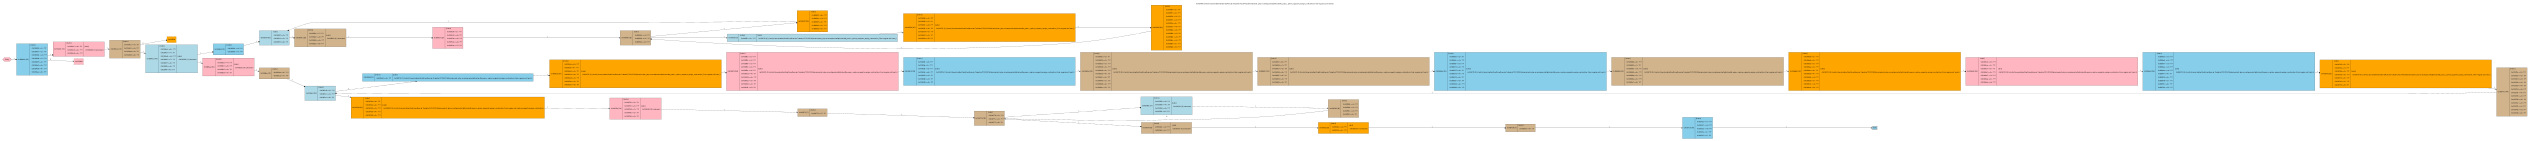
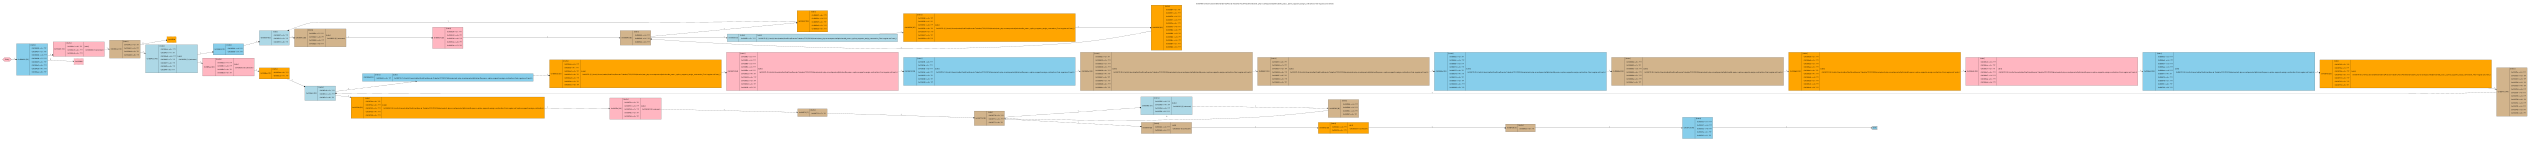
node "0x1095be [11]": fillcolor tan -> orange
